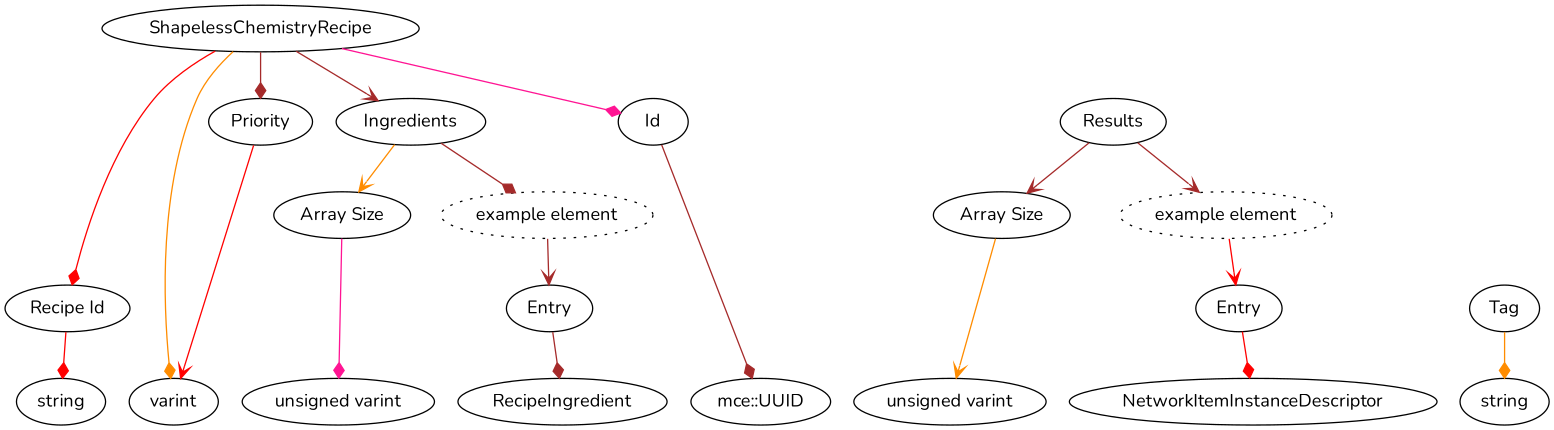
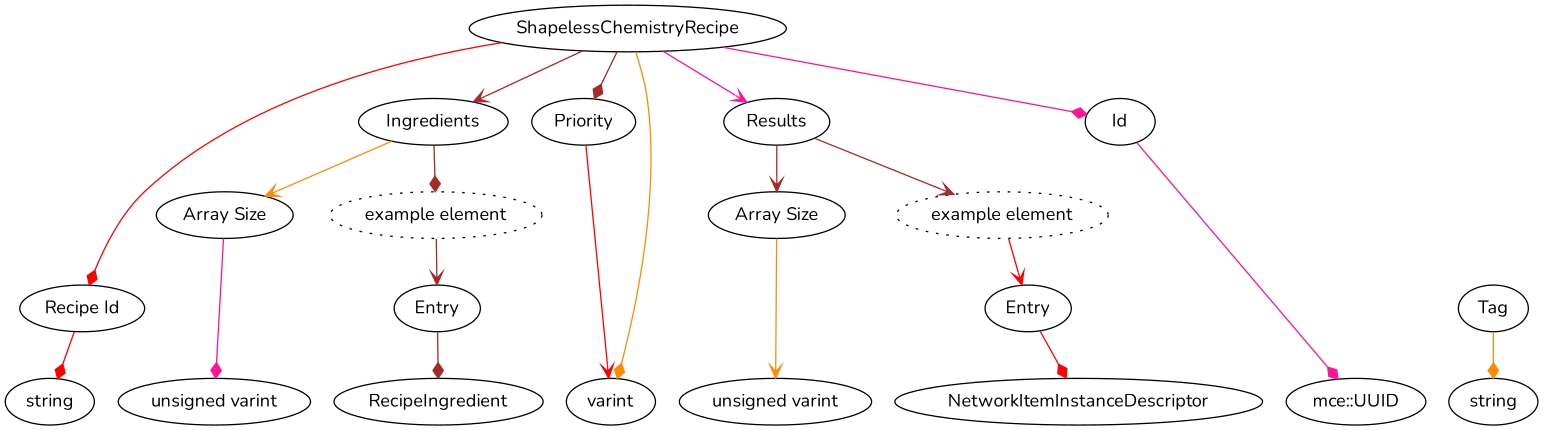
edge "ShapelessChemistryRecipe" -> "Results": added
edge "Id" -> "mce::UUID": color brown -> deeppink
